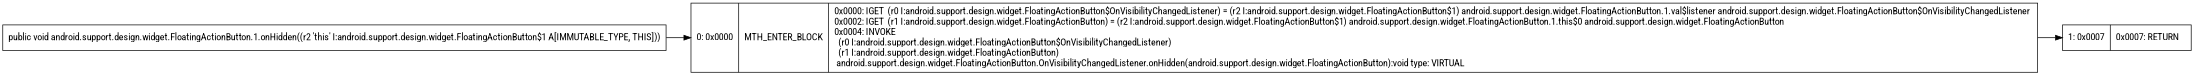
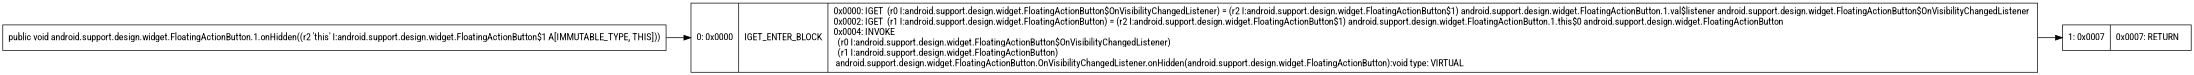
node "0: 0x0000": text "MTH_ENTER_BLOCK" -> "IGET_ENTER_BLOCK"
